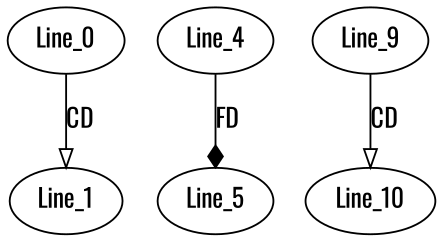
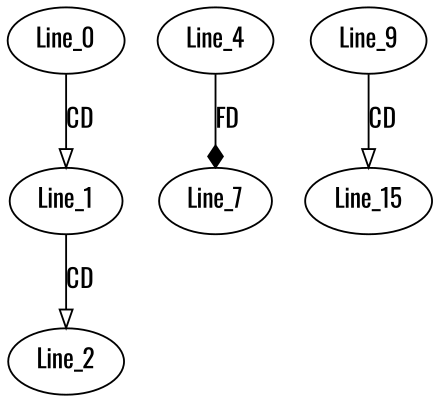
node "Line_5": label "Line_5" -> "Line_7"
node "Line_10": label "Line_10" -> "Line_15"
node "Line_2": added
